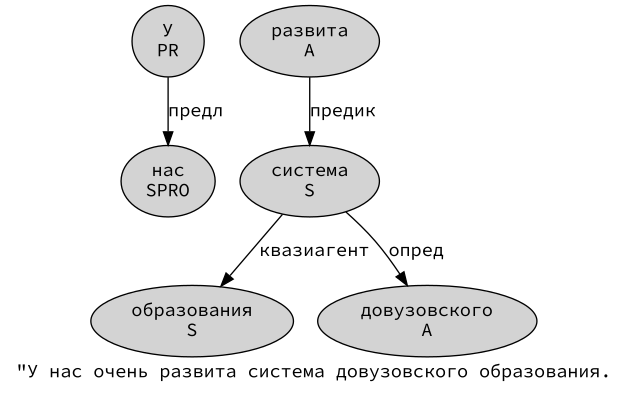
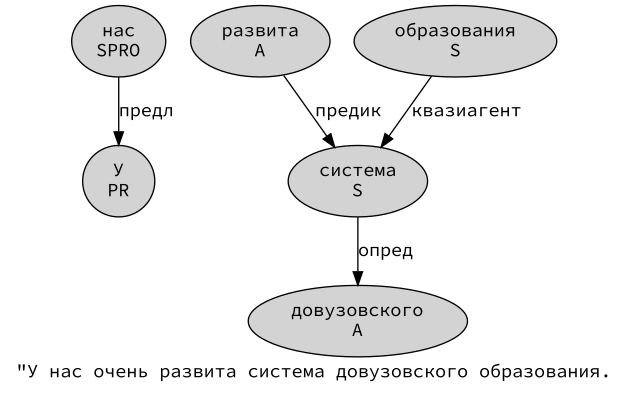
edge "У PR" -> "нас SPRO": reversed
edge "система S" -> "образования S": reversed
